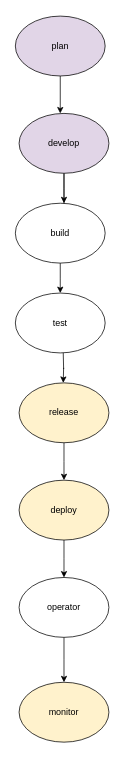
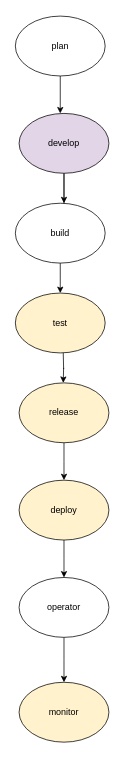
node "plan": fillcolor #e1d5e7 -> #ffffff
node "test": fillcolor #ffffff -> #fff2cc
